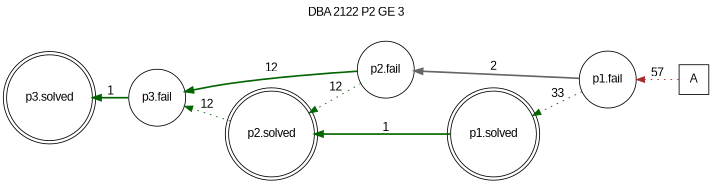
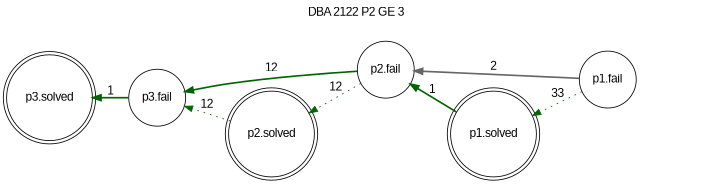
node "A": removed
edge "p1.solved" -> "p2.solved": now "p1.solved" -> "p2.fail"
